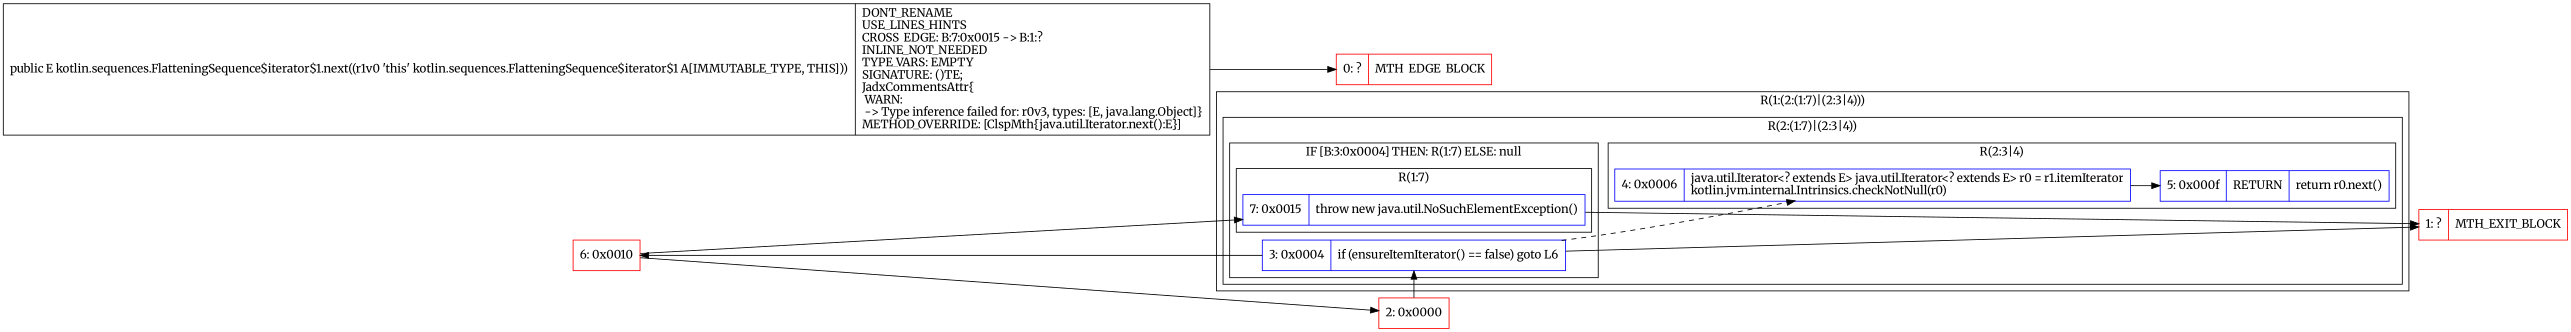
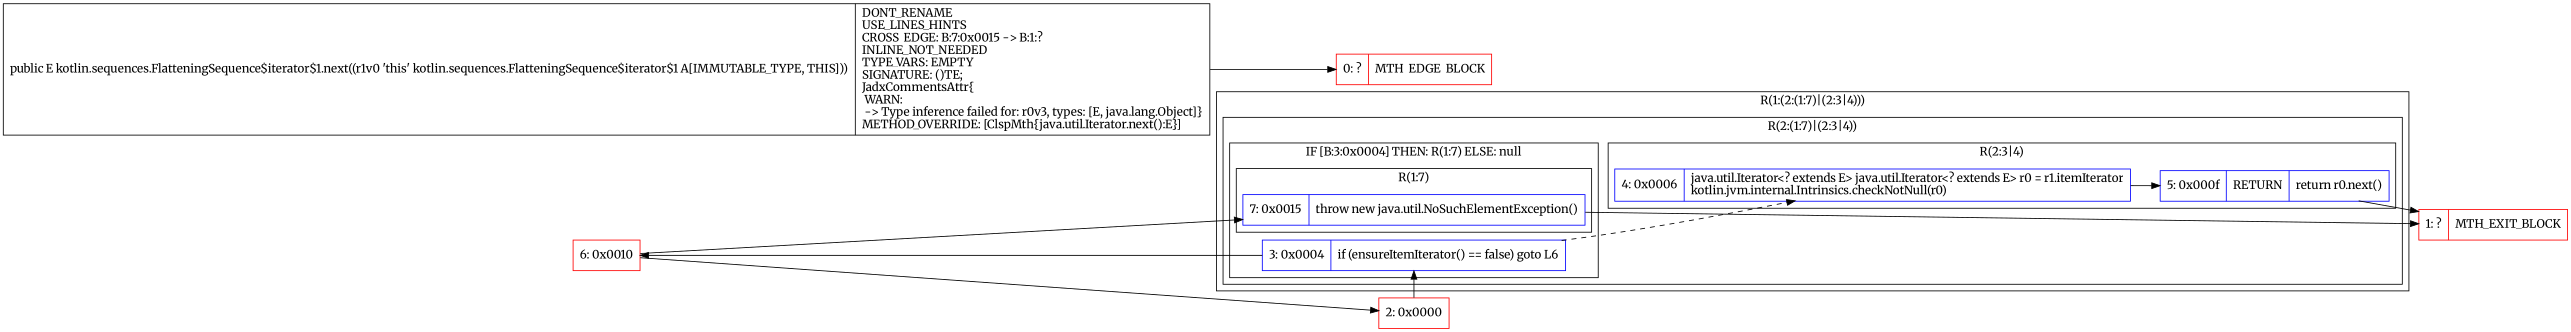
edge "3: 0x0004" -> "1: ?": now "5: 0x000f" -> "1: ?"
